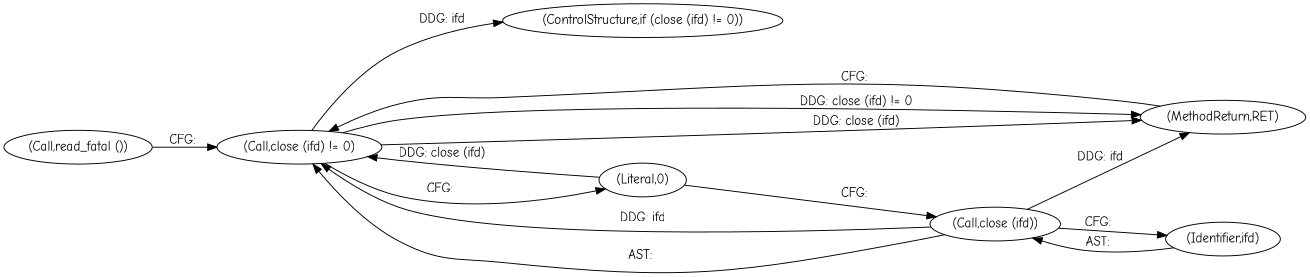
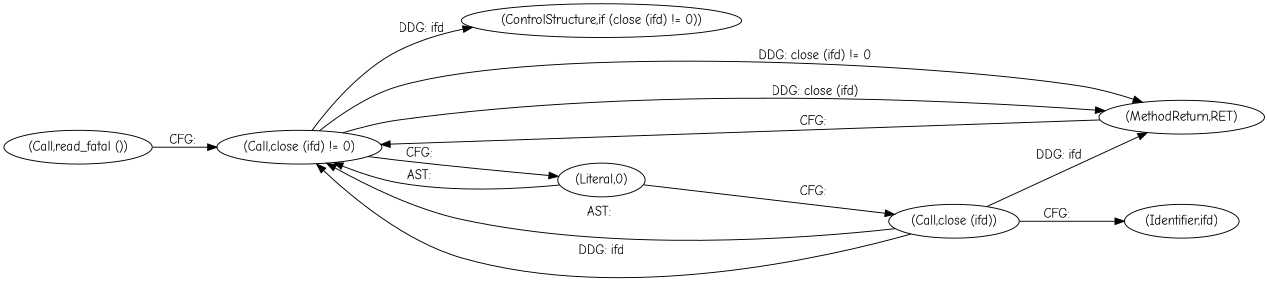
edge "(Literal,0)" -> "(Call,close (ifd) != 0)": label "DDG: close (ifd)" -> "AST: "
edge "(Identifier,ifd)" -> "(Call,close (ifd))": removed, label "AST:"
